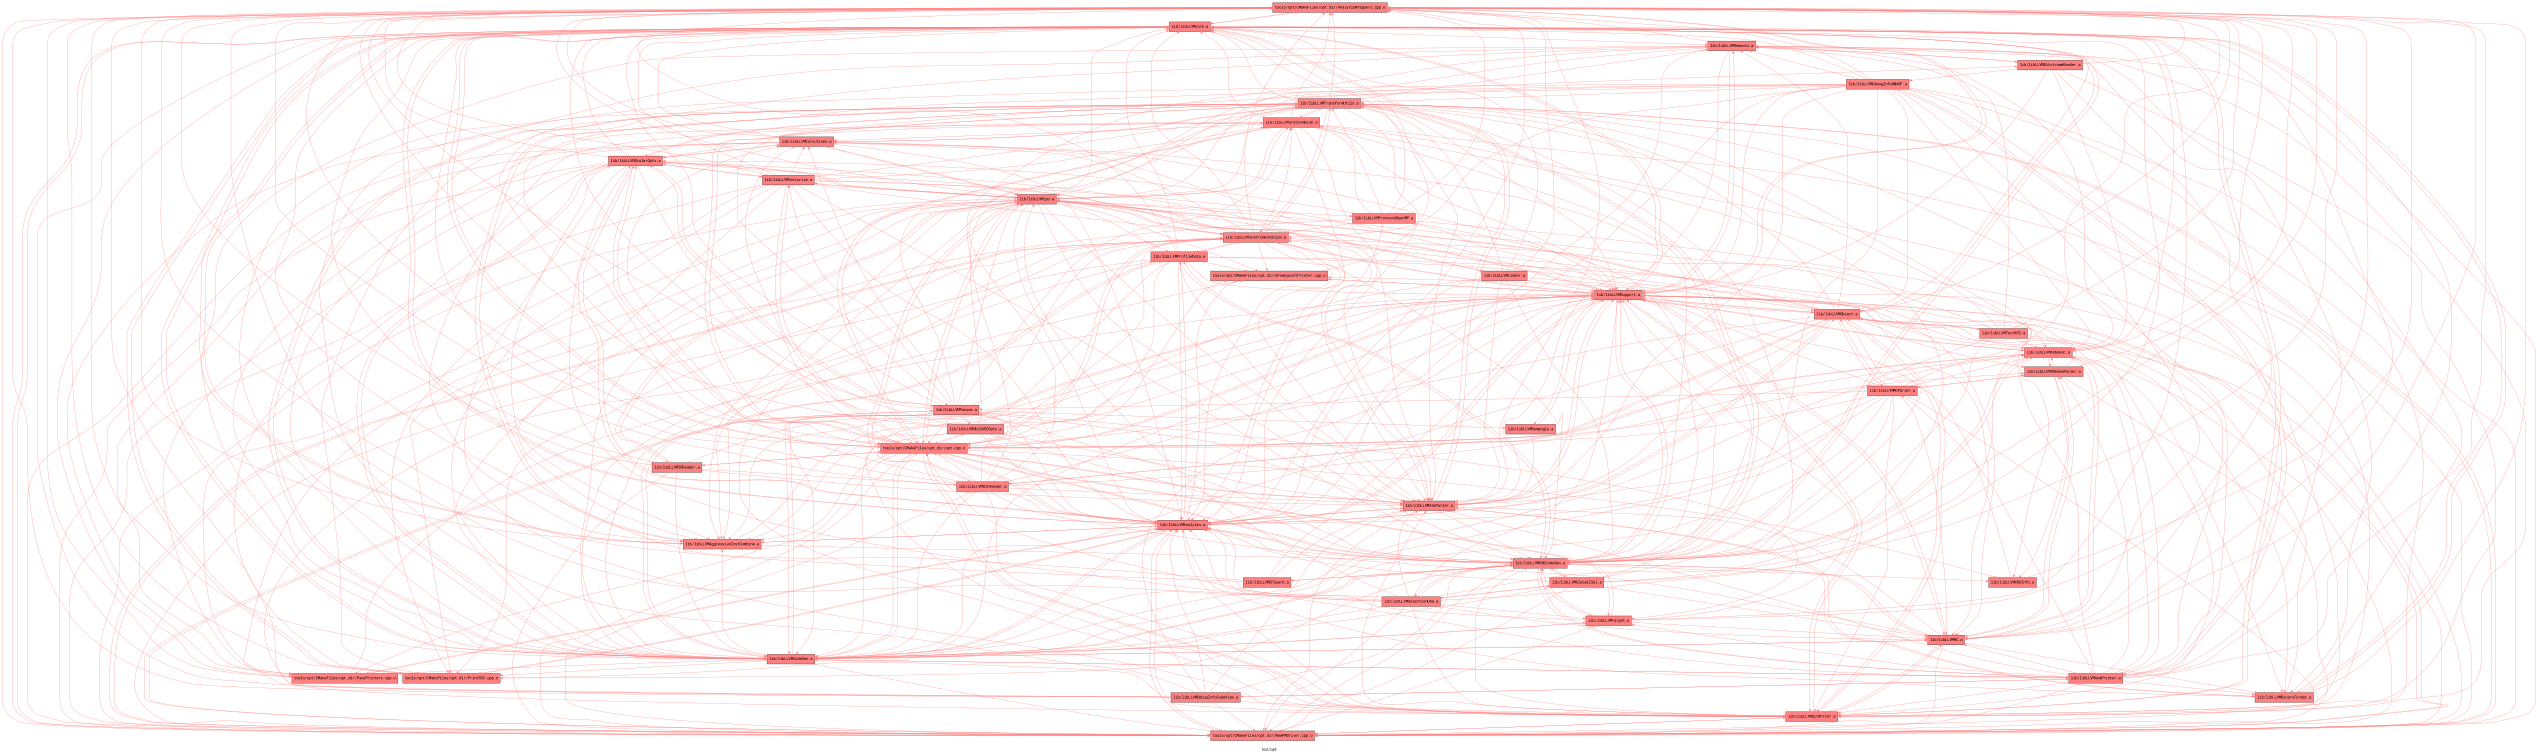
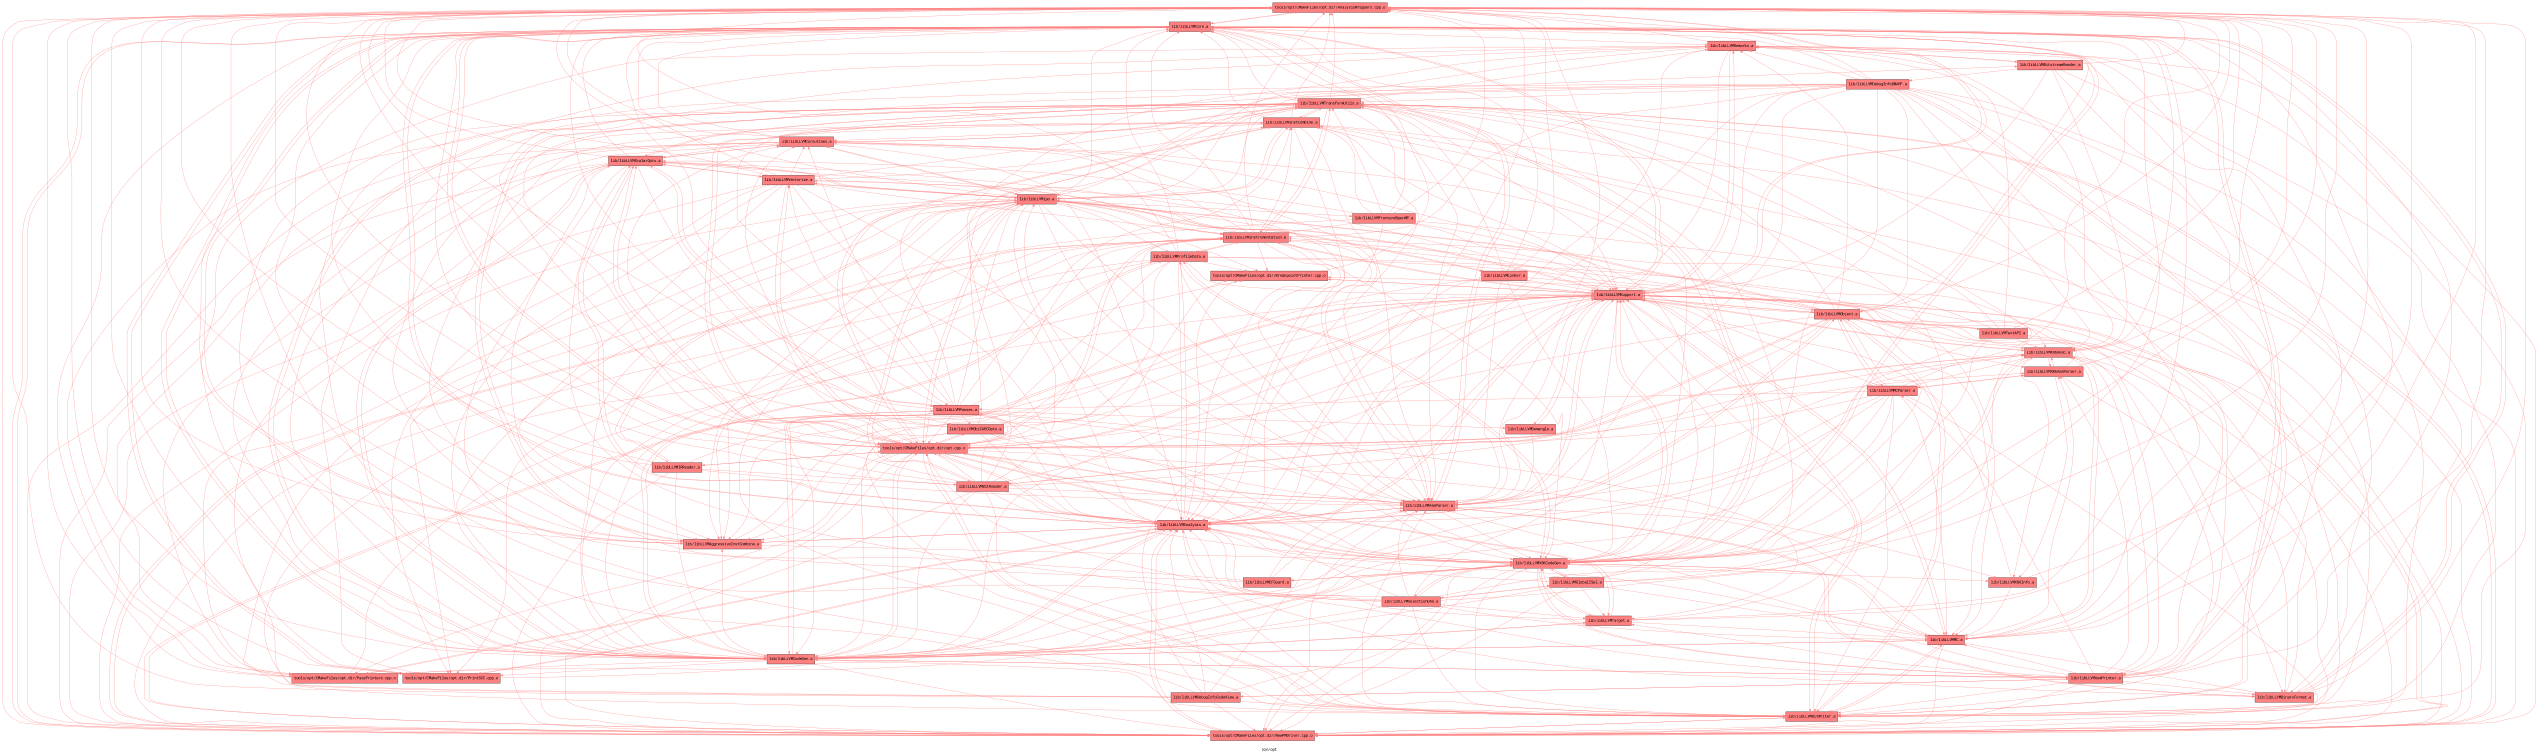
edge "lib/libLLVMVectorize.a" -> "lib/libLLVMSupport.a": reversed
edge "lib/libLLVMAsmPrinter.a" -> "lib/libLLVMipo.a": removed
edge "lib/libLLVMCoroutines.a" -> "lib/libLLVMAggressiveInstCombine.a": added
edge "lib/libLLVMDebugInfoCodeView.a" -> "lib/libLLVMCore.a": removed
edge "lib/libLLVMObject.a" -> "lib/libLLVMCodeGen.a": removed
edge "lib/libLLVMX86AsmParser.a" -> "lib/libLLVMMC.a": now "lib/libLLVMX86Info.a" -> "lib/libLLVMMC.a"
edge "lib/libLLVMX86CodeGen.a" -> "tools/opt/CMakeFiles/opt.dir/PrintSCC.cpp.o": now "lib/libLLVMX86CodeGen.a" -> "tools/opt/CMakeFiles/opt.dir/PassPrinters.cpp.o"
edge "tools/opt/CMakeFiles/opt.dir/NewPMDriver.cpp.o" -> "lib/libLLVMTarget.a": now "lib/libLLVMGlobalISel.a" -> "lib/libLLVMTarget.a"
